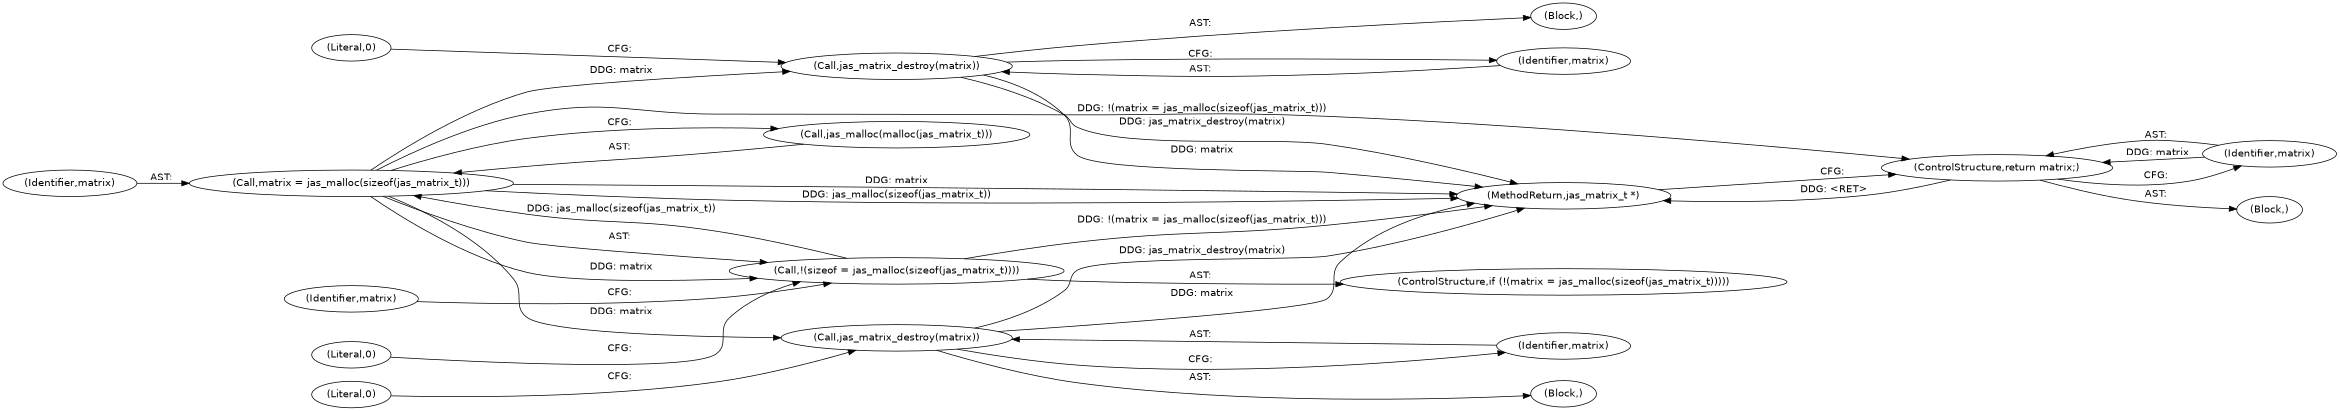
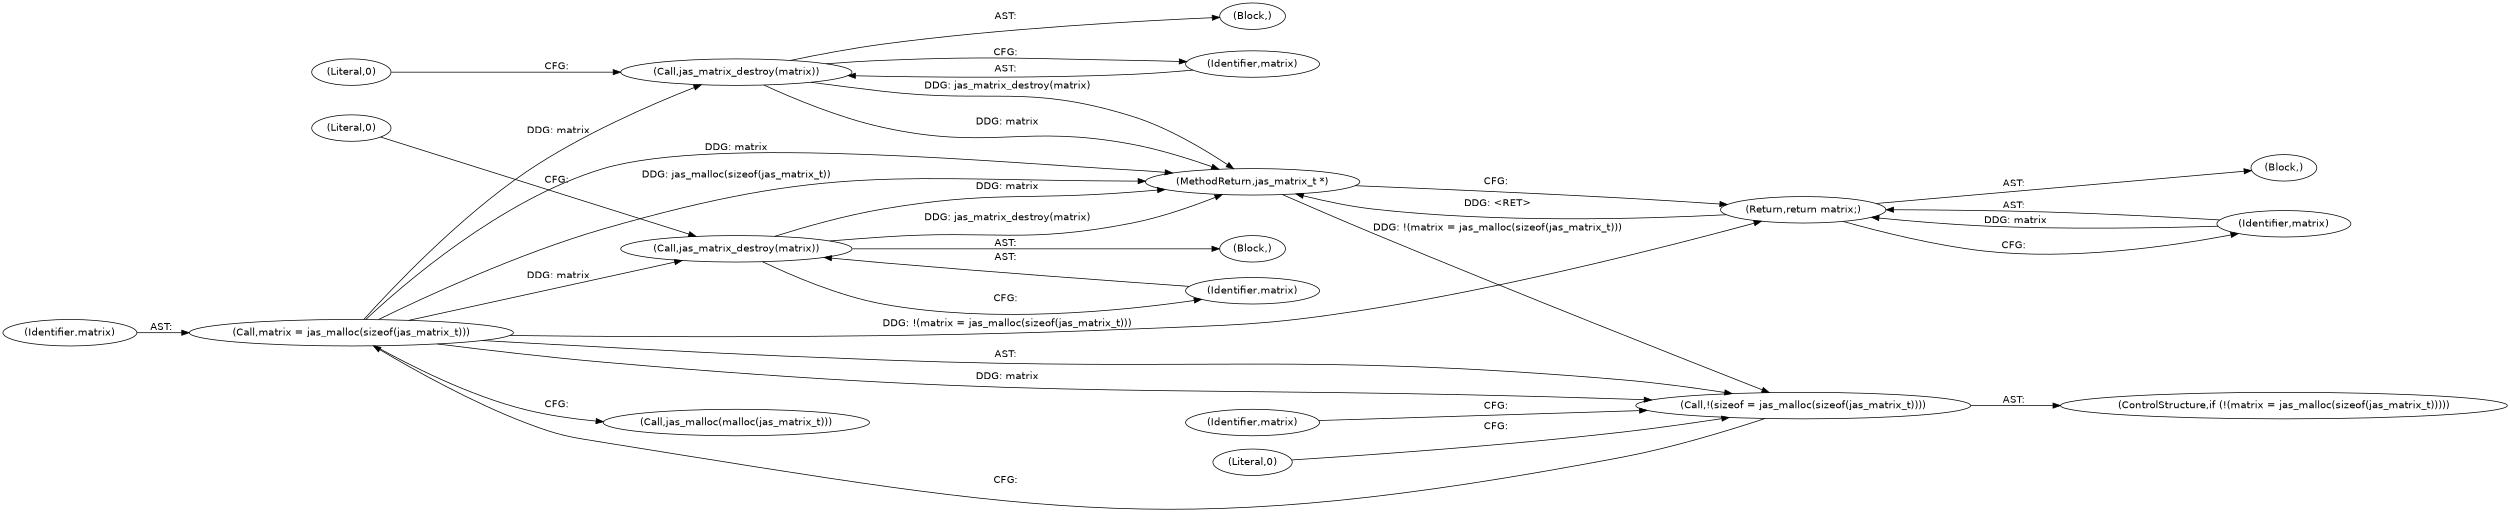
edge "(Call,jas_malloc(malloc(jas_matrix_t)))" -> "(Call,matrix = jas_malloc(sizeof(jas_matrix_t)))": removed, label "AST:"
node "(ControlStructure,return matrix;)": label "(ControlStructure,return matrix;)" -> "(Return,return matrix;)"
edge "(Call,!(sizeof = jas_malloc(sizeof(jas_matrix_t))))" -> "(Call,matrix = jas_malloc(sizeof(jas_matrix_t)))": label "DDG: jas_malloc(sizeof(jas_matrix_t))" -> "CFG: "
edge "(Call,!(sizeof = jas_malloc(sizeof(jas_matrix_t))))" -> "(MethodReturn,jas_matrix_t *)": reversed
